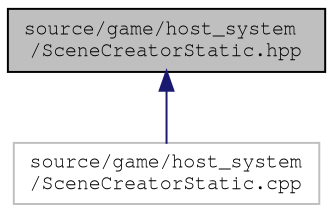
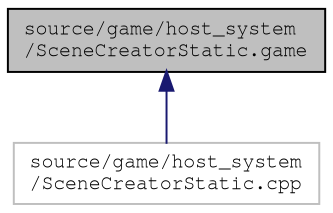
node "source/game/host_system /SceneCreatorStatic.hpp": label "source/game/host_system /SceneCreatorStatic.hpp" -> "source/game/host_system /SceneCreatorStatic.game"
